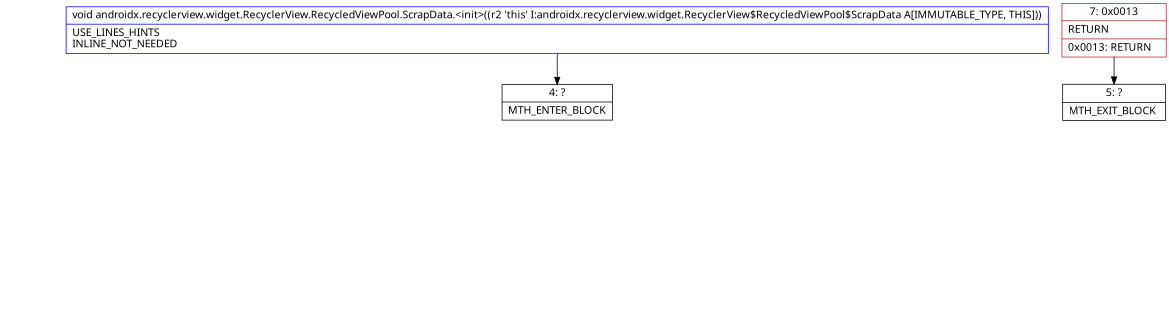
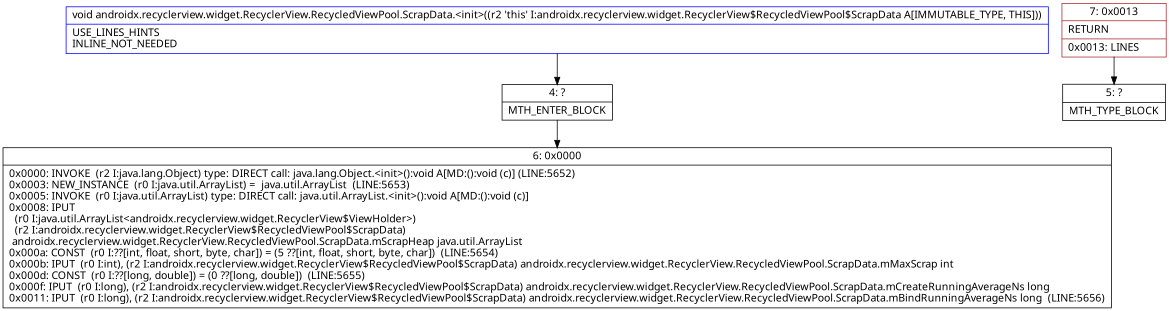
node "7: 0x0013": text "0x0013: RETURN" -> "0x0013: LINES"
node "5: ?": text "MTH_EXIT_BLOCK" -> "MTH_TYPE_BLOCK"
node "6: 0x0000": added
